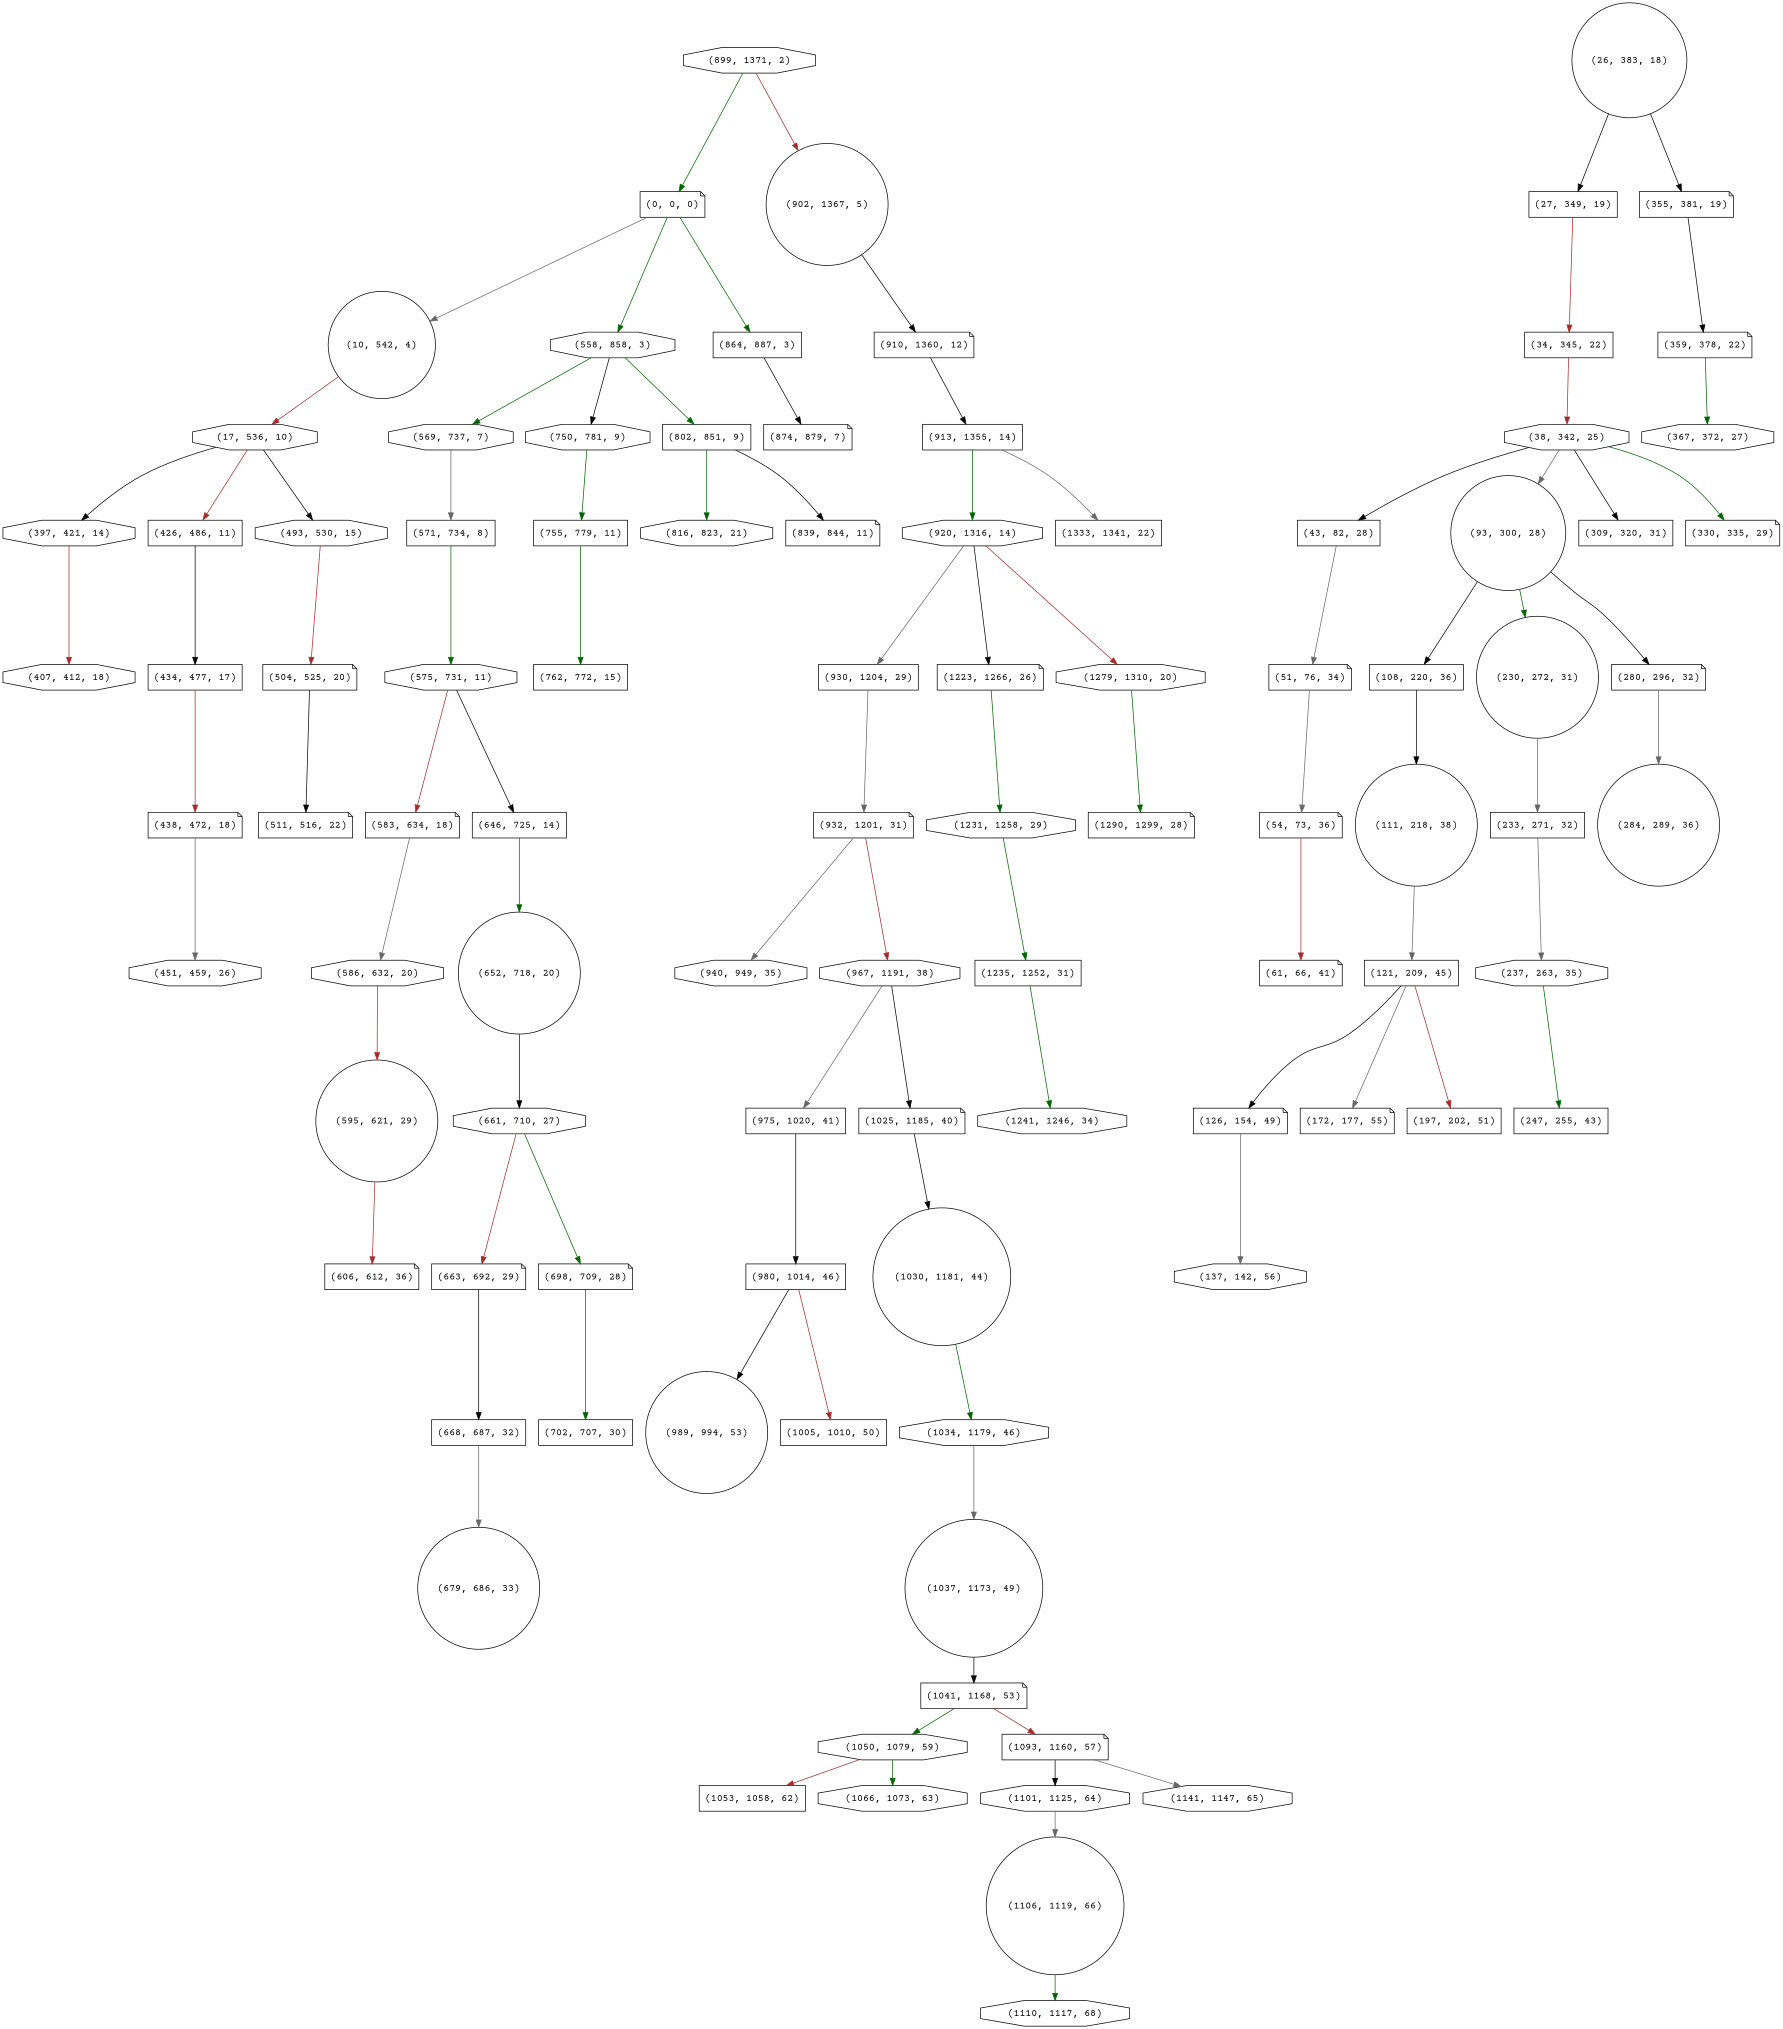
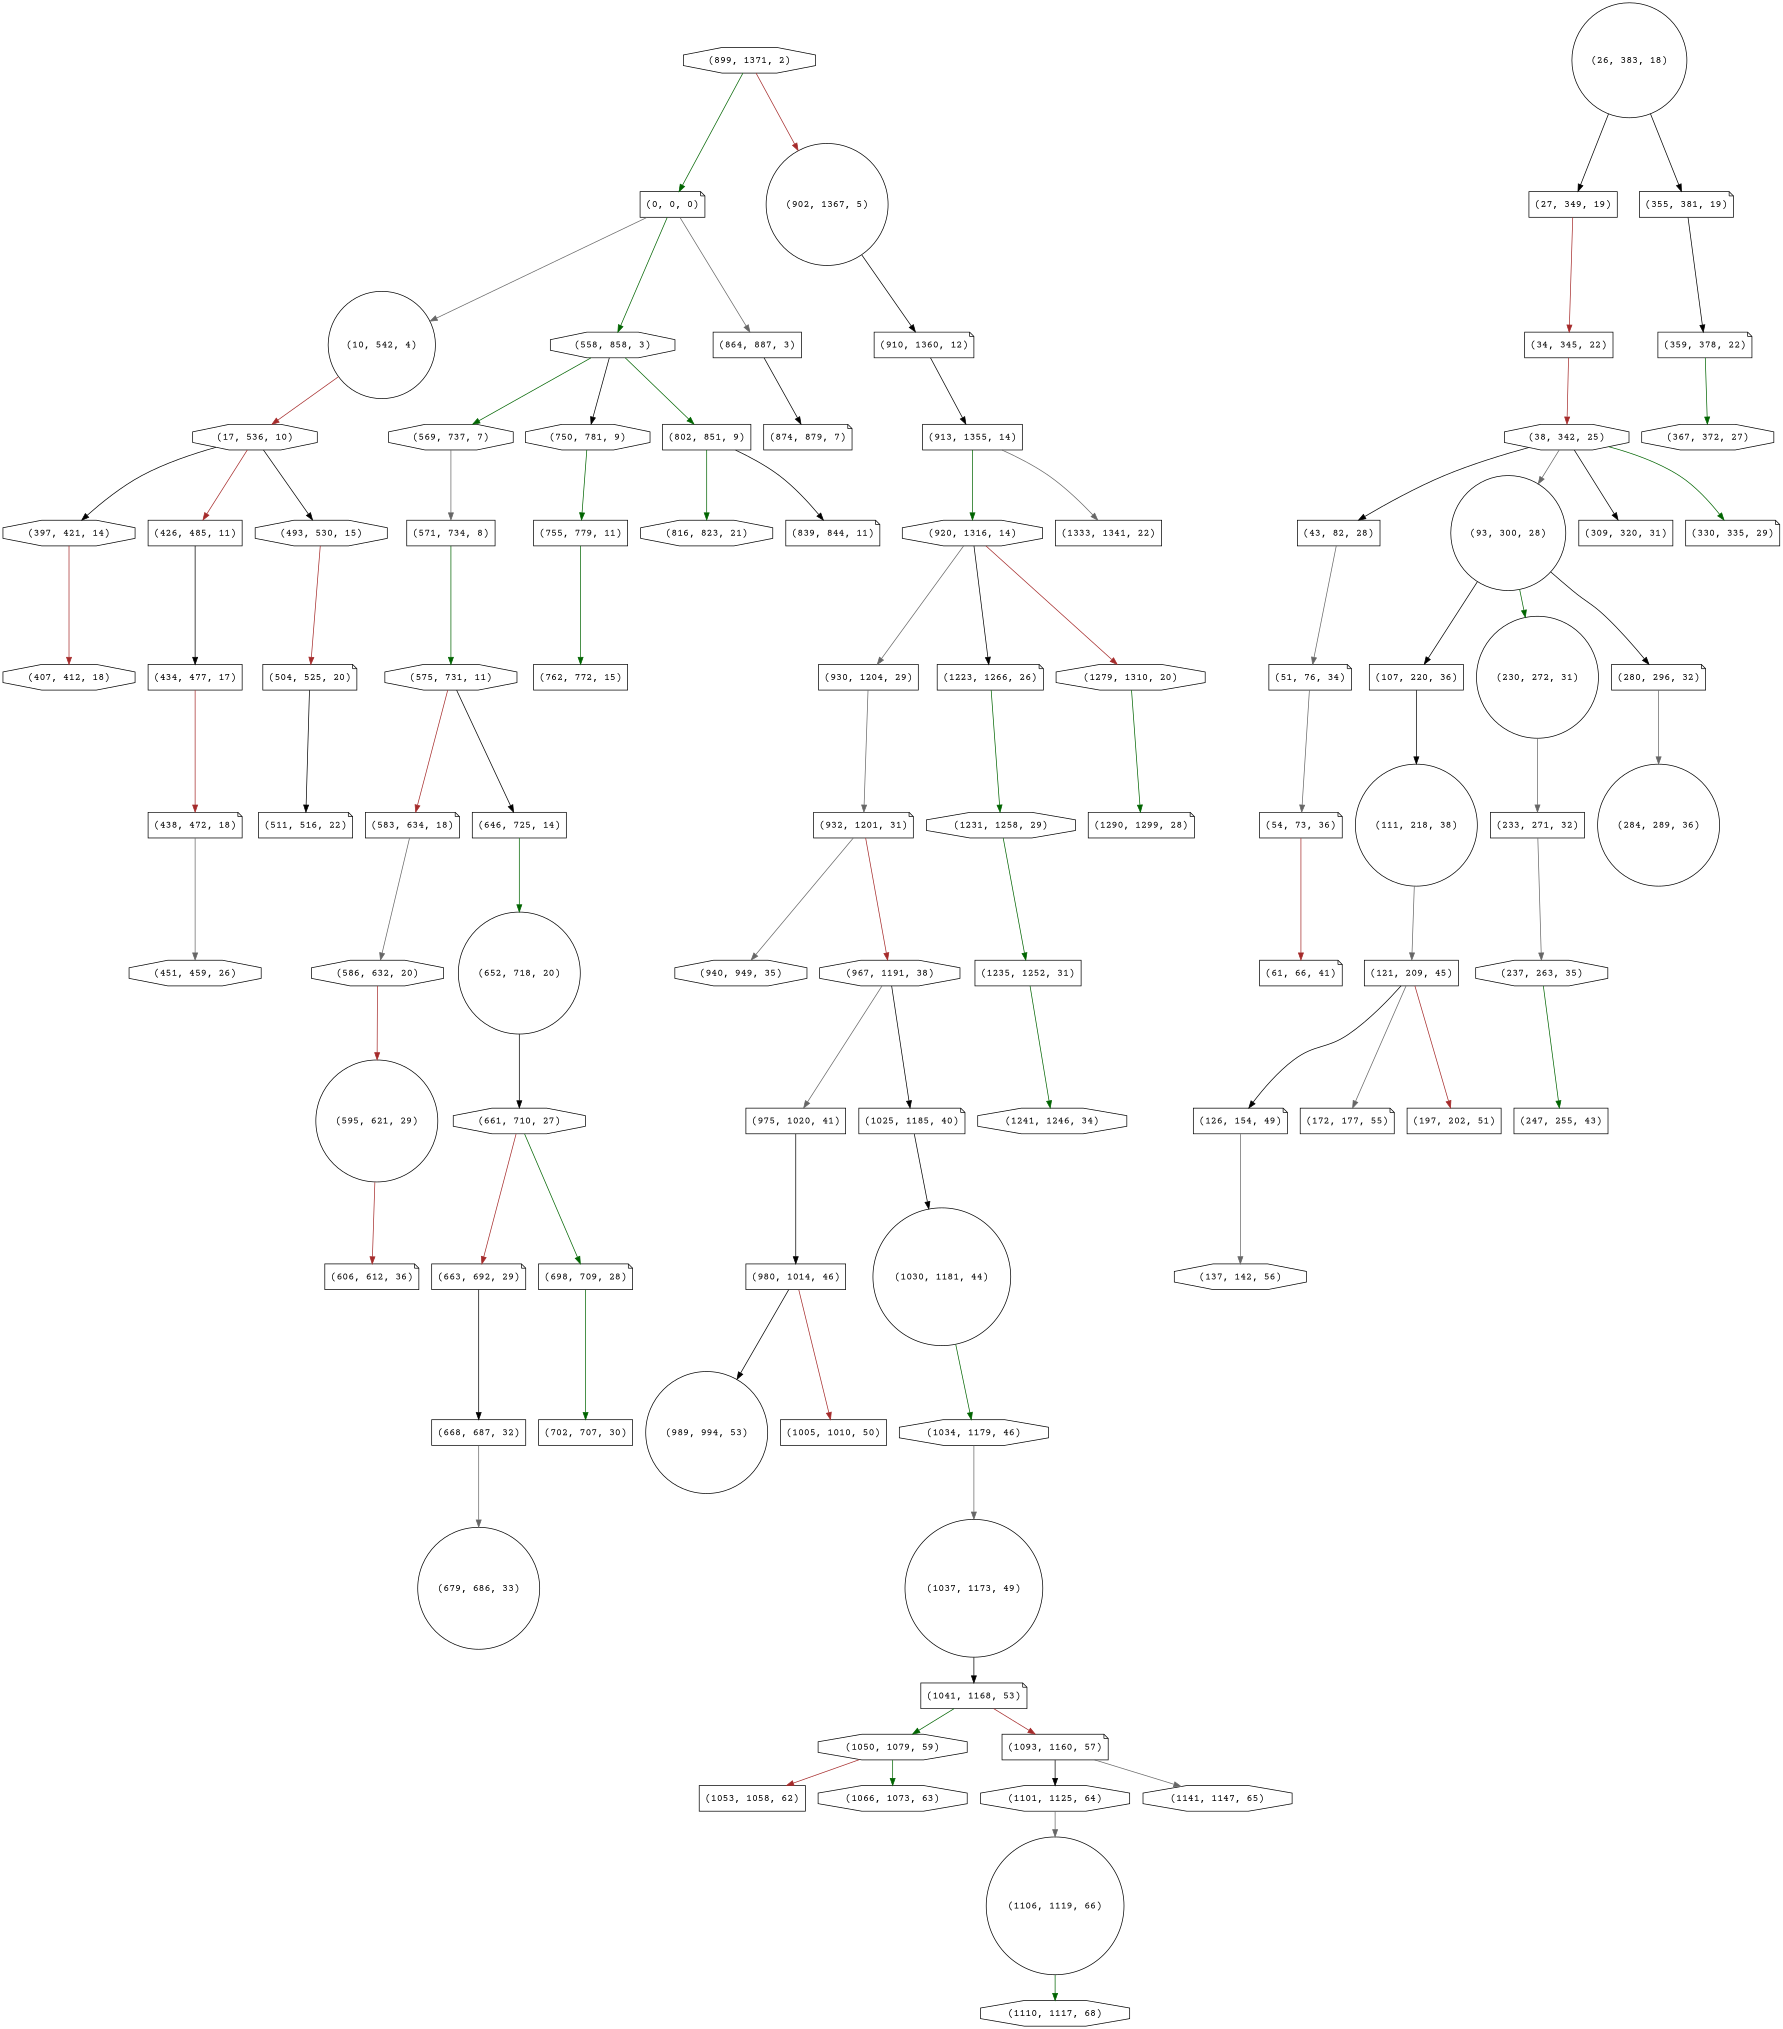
edge "(0, 0, 0)" -> "(864, 887, 3)": color darkgreen -> gray40
node "(426, 486, 11)": label "(426, 486, 11)" -> "(426, 485, 11)"
node "(108, 220, 36)": label "(108, 220, 36)" -> "(107, 220, 36)"
